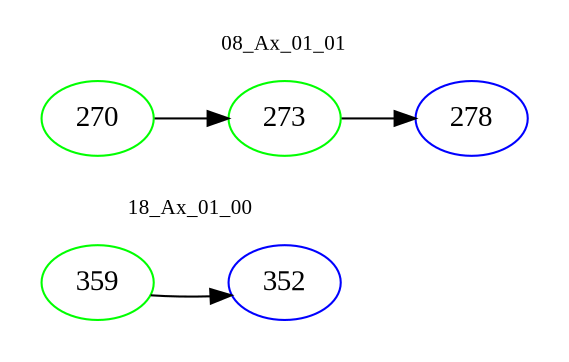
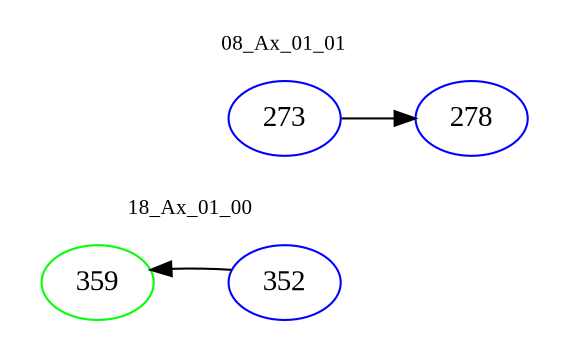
node "270": removed
node "273": color green -> blue
edge "359" -> "352": reversed
